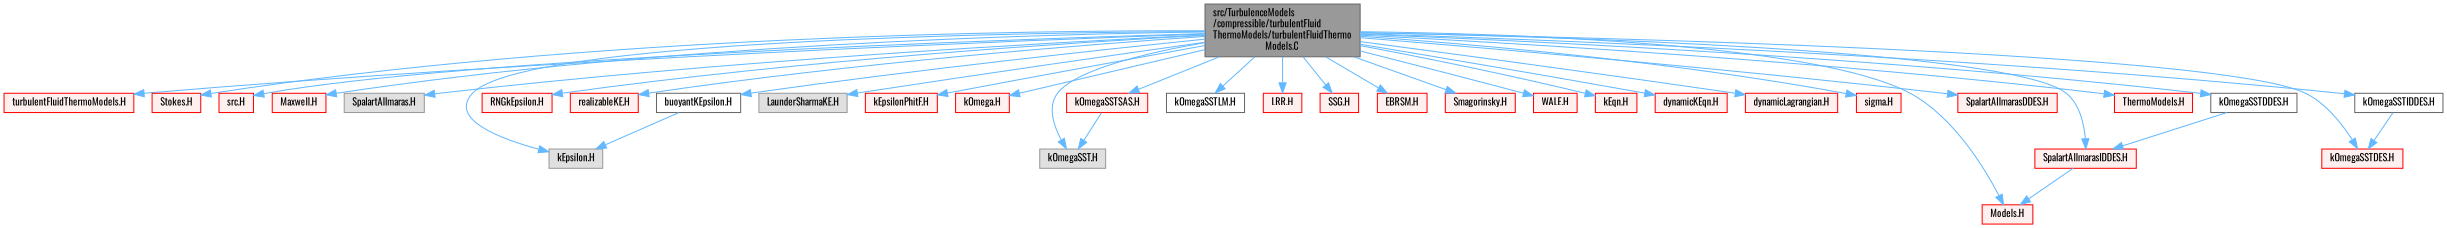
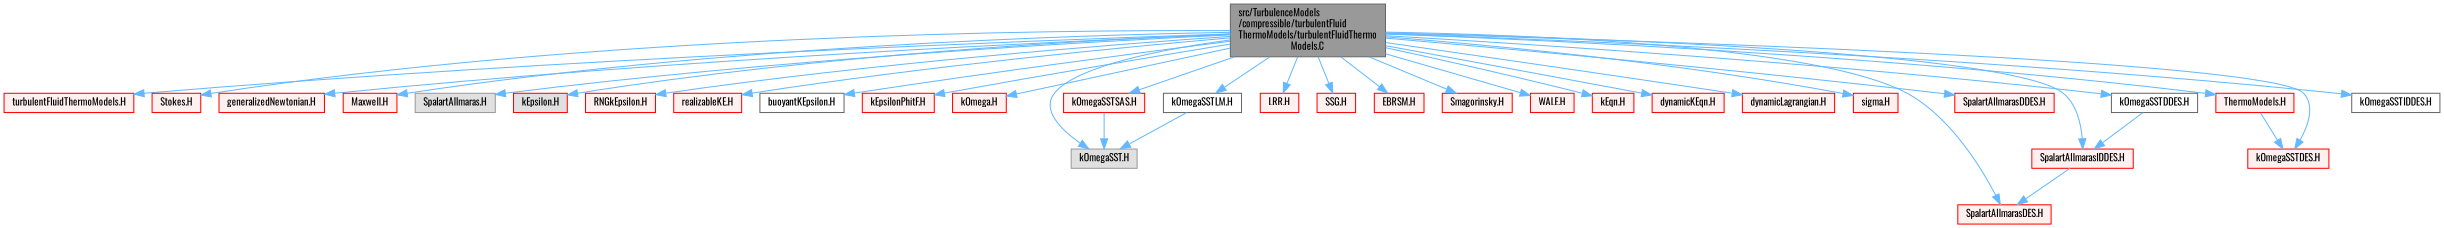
node "src.H": label "src.H" -> "generalizedNewtonian.H"
node "LaunderSharmaKE.H": removed
edge "kOmegaSSTIDDES.H" -> "kOmegaSSTDES.H": now "ThermoModels.H" -> "kOmegaSSTDES.H"
edge "kOmegaSSTLM.H" -> "kOmegaSST.H": added
edge "buoyantKEpsilon.H" -> "kEpsilon.H": removed
node "kEpsilon.H": color grey60 -> red
node "Models.H": label "Models.H" -> "SpalartAllmarasDES.H"
